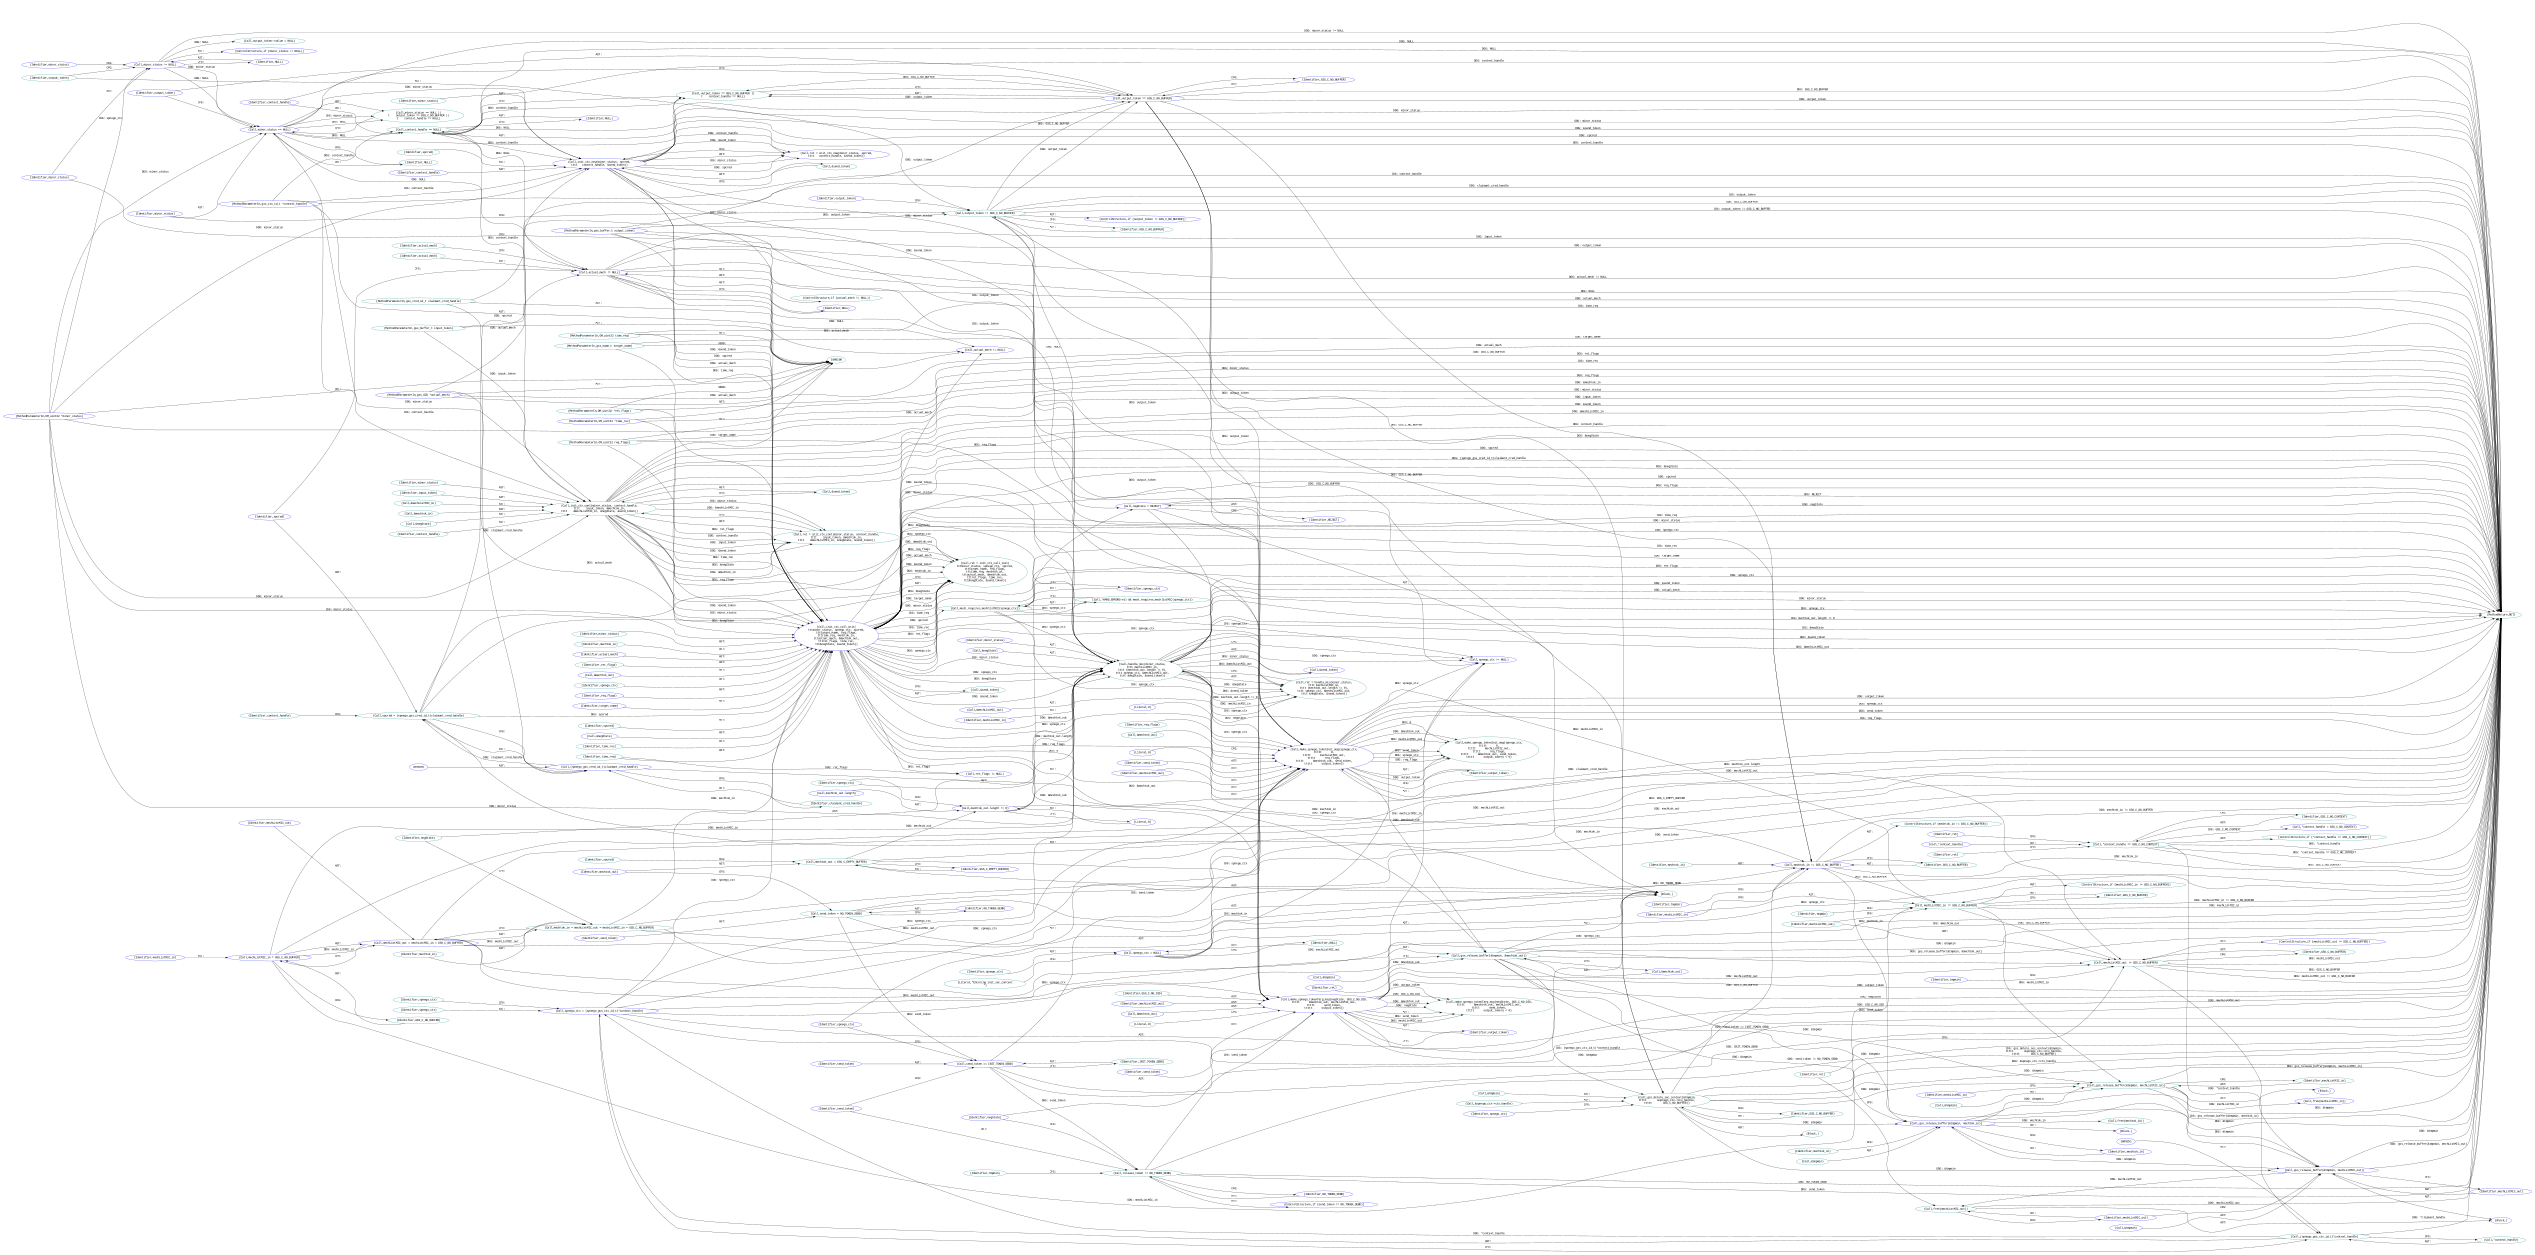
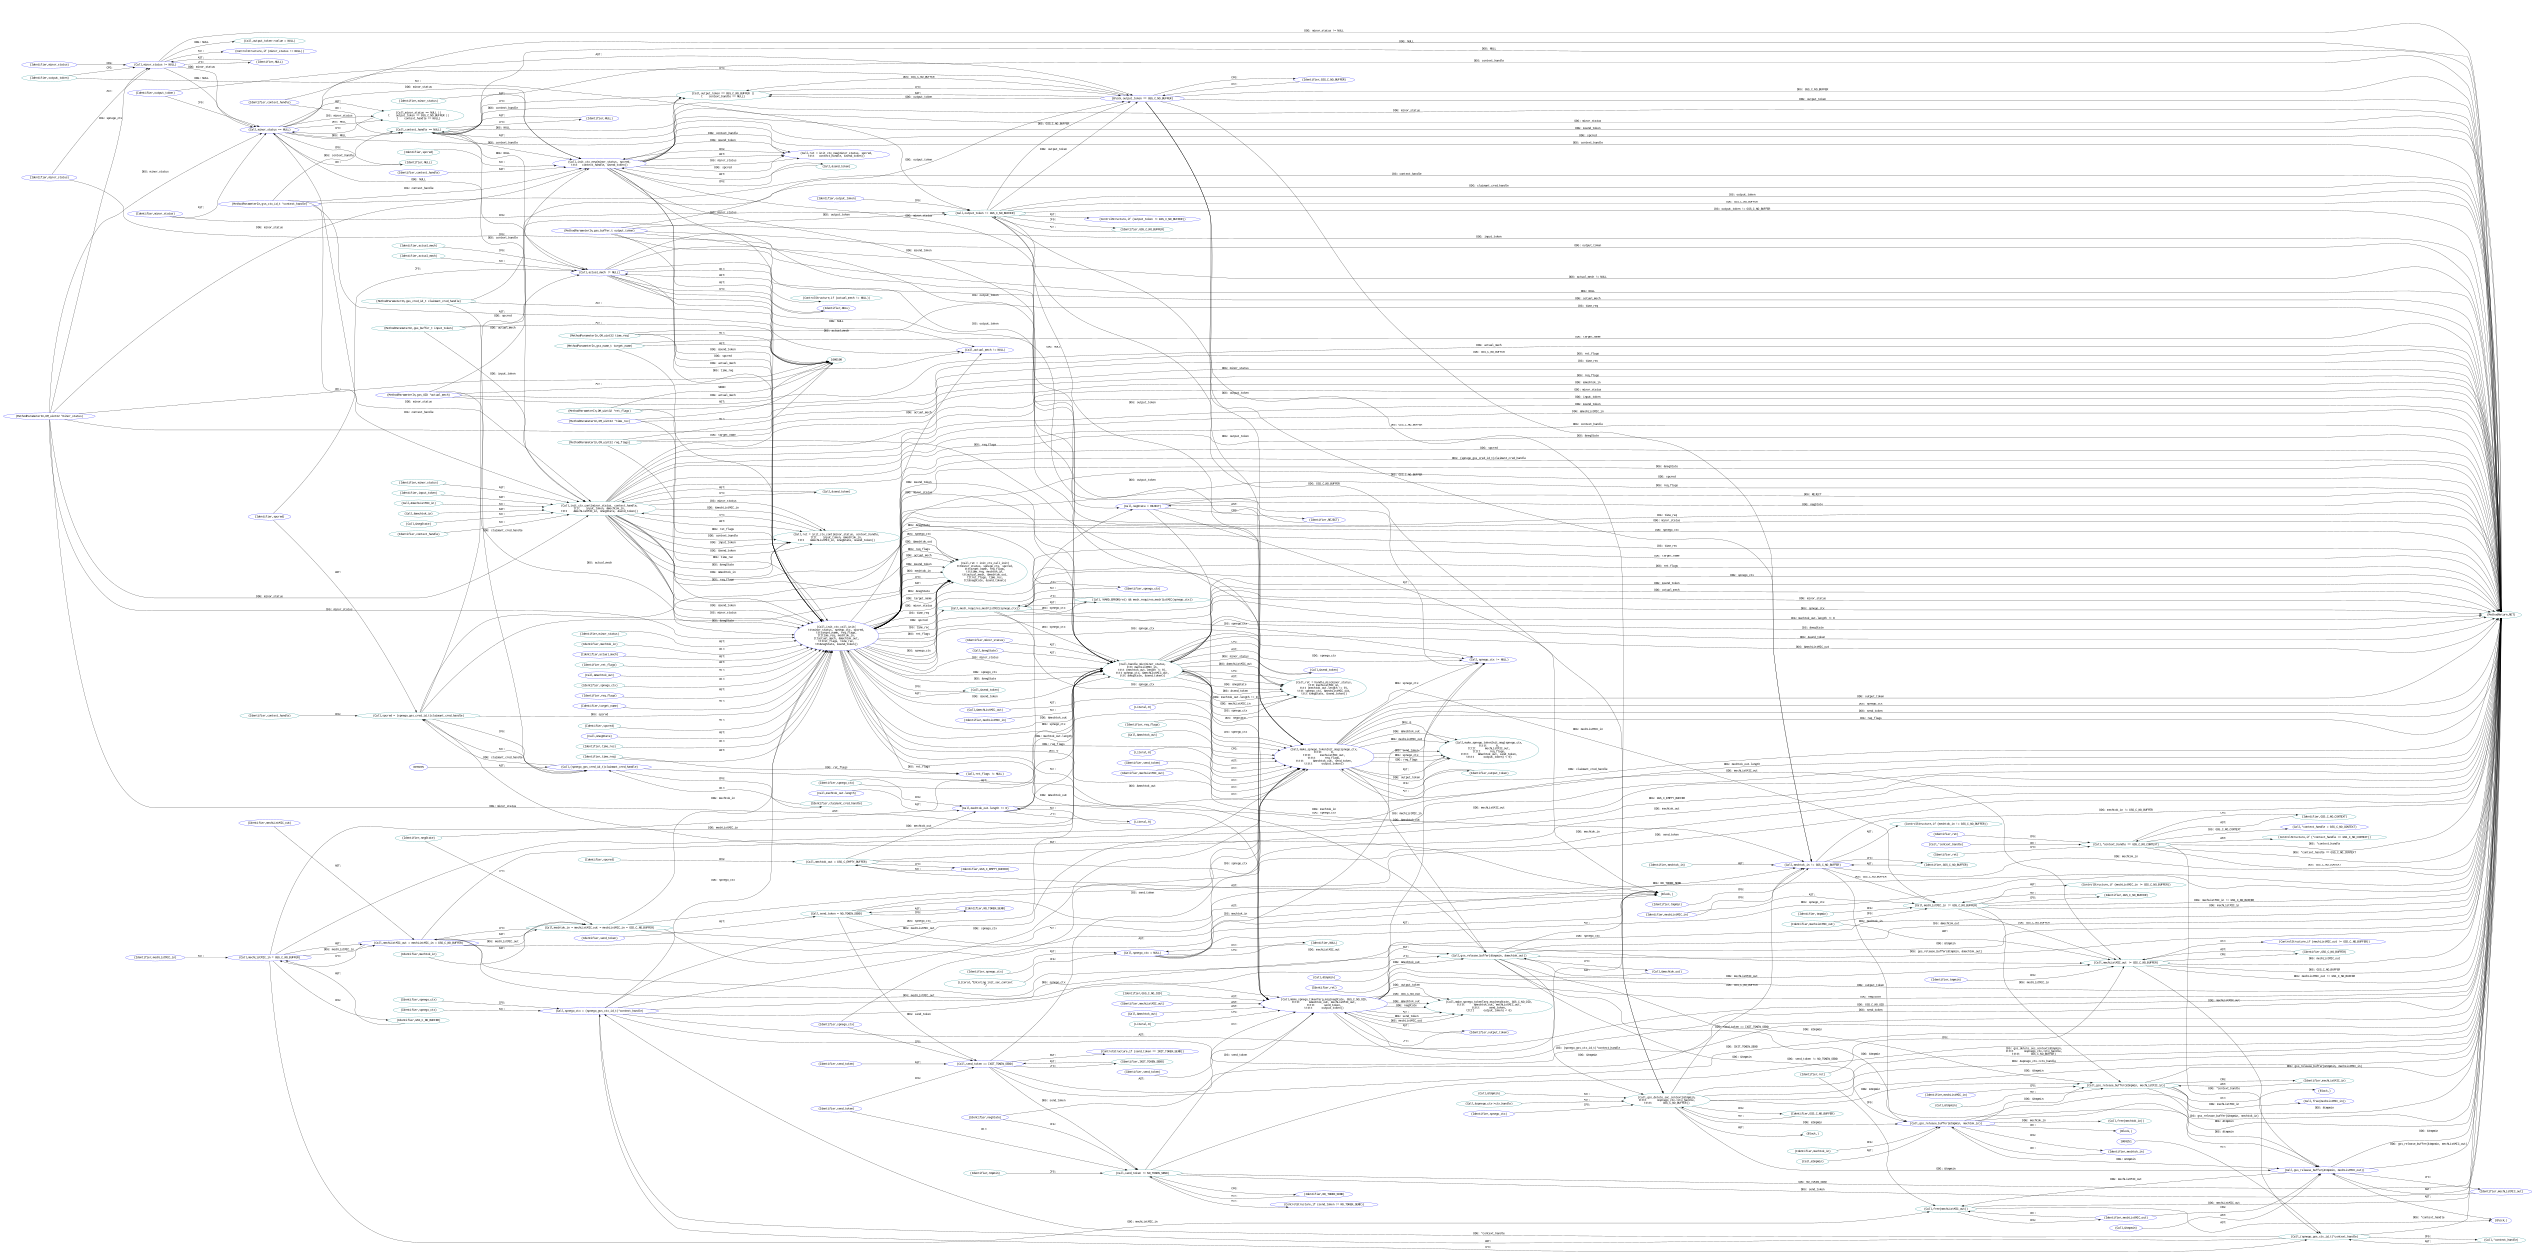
node "(Call,output_token == GSS_C_NO_BUFFER)": label "(Call,output_token == GSS_C_NO_BUFFER)" -> "(Block,output_token == GSS_C_NO_BUFFER)"
edge "(MethodParameterIn,gss_name_t target_name)" -> "1000108": label "SEND: " -> "AST: "
node "(Identifier,mechtok_out)": removed
node "(ControlStructure,if (send_token == INIT_TOKEN_SEND))": added
node "(Call,release_token != NO_TOKEN_SEND)": label "(Call,release_token != NO_TOKEN_SEND)" -> "(Call,send_token != NO_TOKEN_SEND)"
edge "(Call,mechListMIC_in = GSS_C_NO_BUFFER)" -> "(Call,mechListMIC_in != GSS_C_NO_BUFFER)": now "(Call,mechListMIC_in = GSS_C_NO_BUFFER)" -> "(Call,free(mechListMIC_out))"
edge "(Call,(spnego_gss_ctx_id_t)*context_handle)" -> "(MethodReturn,RET)": label "DDG: *claimant_handle" -> "DDG: *context_handle"
